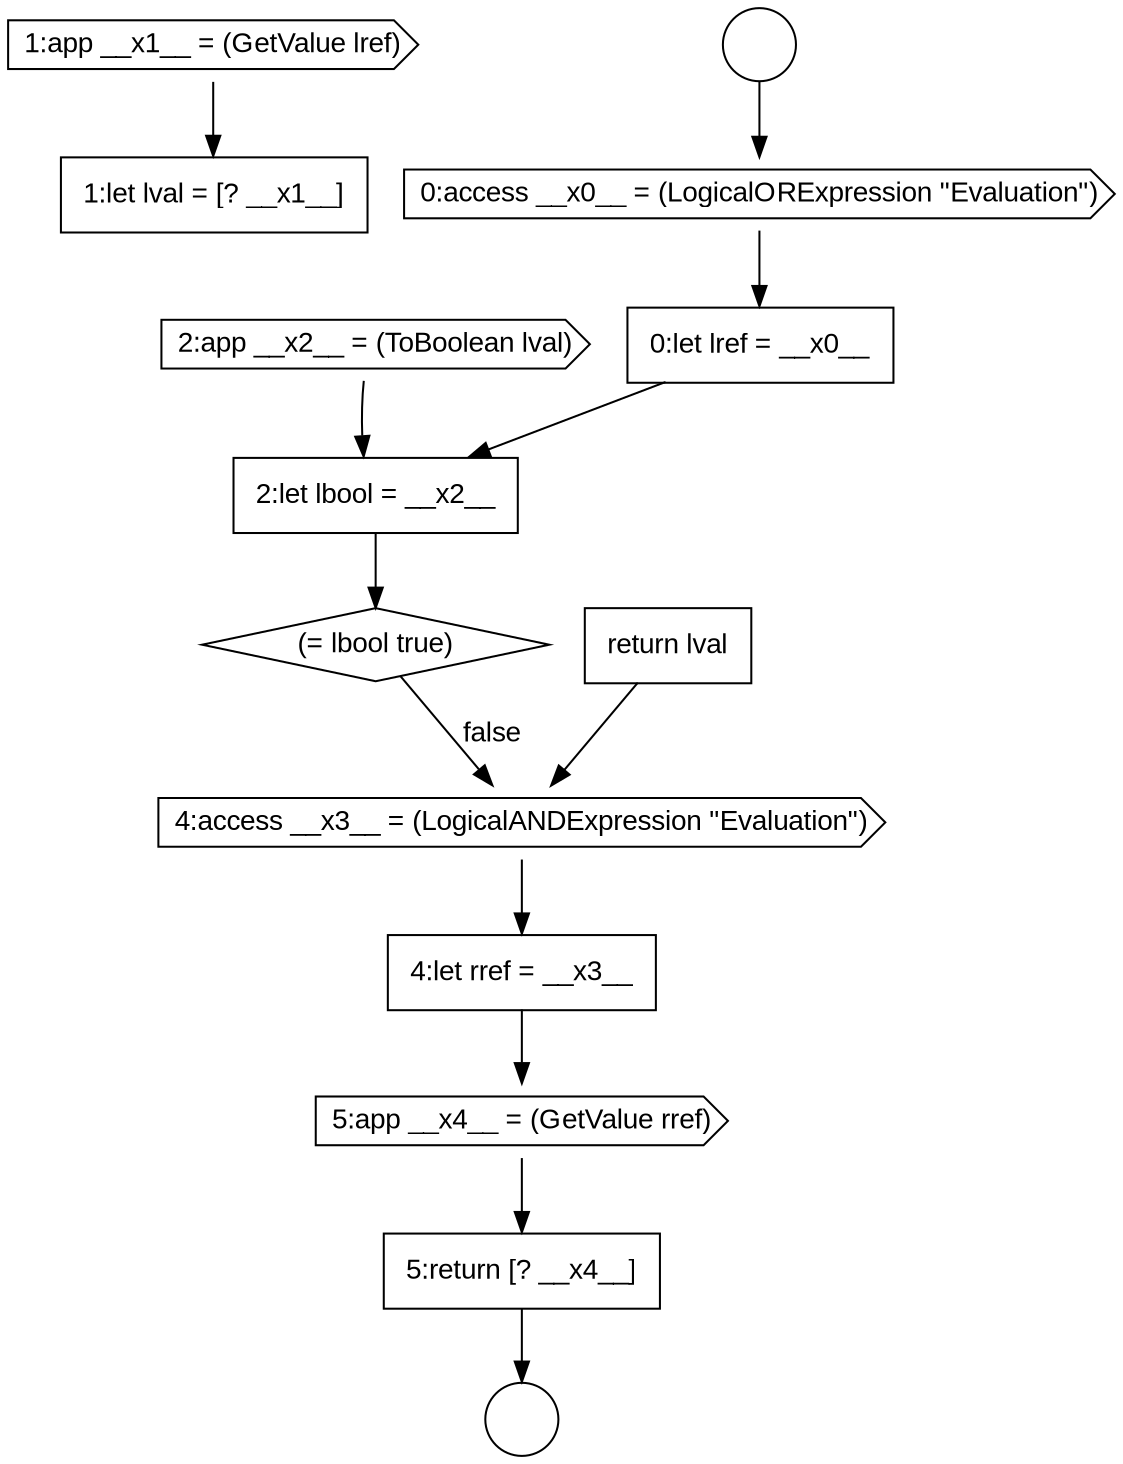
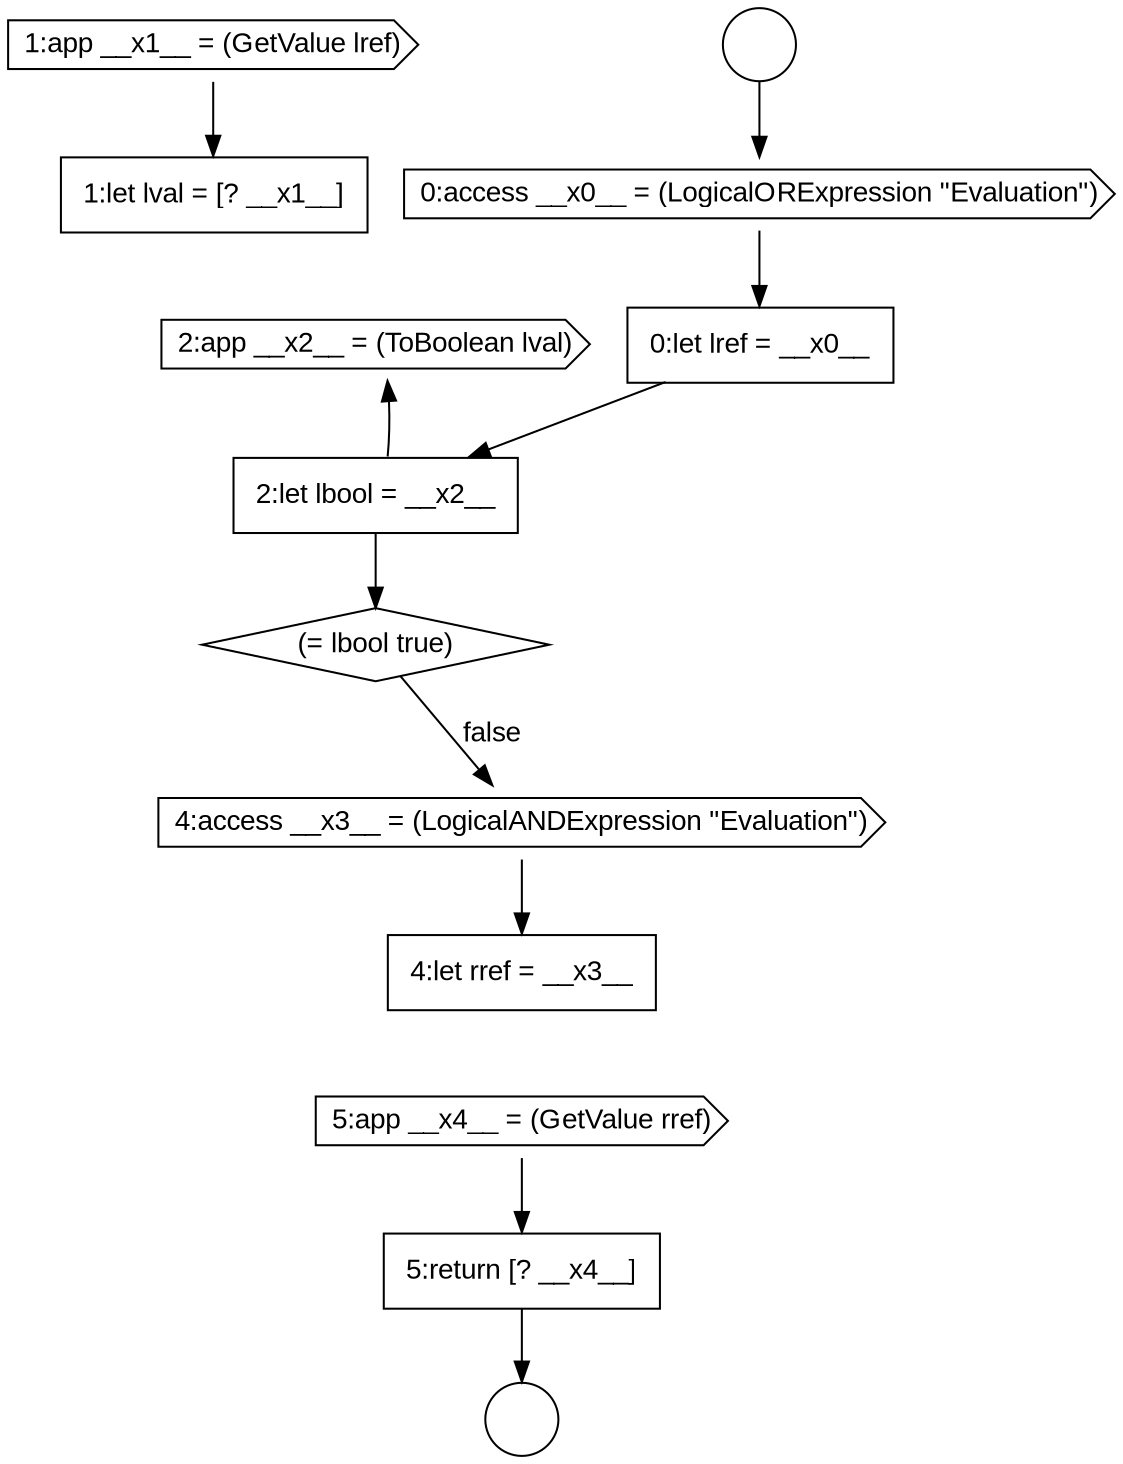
edge "2:app __x2__ = (ToBoolean lval)" -> "2:let lbool = __x2__": reversed
node "return lval": removed
edge "4:let rref = __x3__" -> "5:app __x4__ = (GetValue rref)": removed
